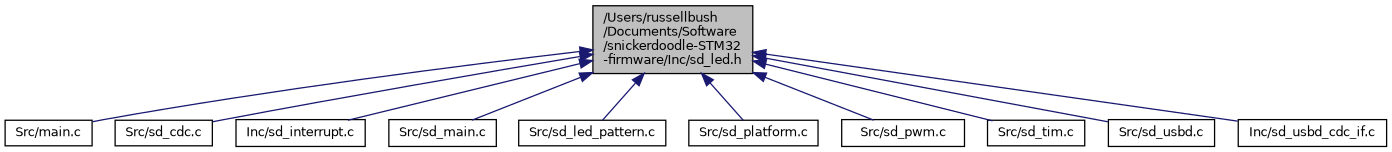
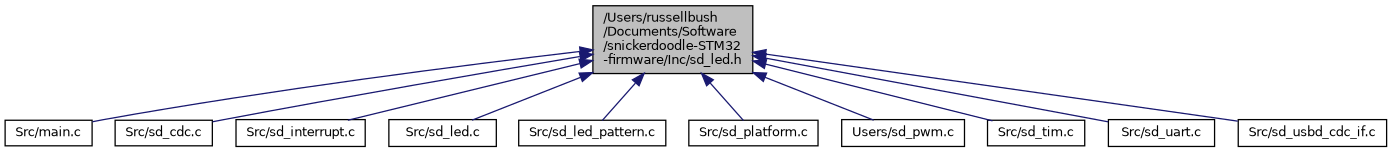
node "Inc/sd_interrupt.c": label "Inc/sd_interrupt.c" -> "Src/sd_interrupt.c"
node "Src/sd_main.c": label "Src/sd_main.c" -> "Src/sd_led.c"
node "Src/sd_pwm.c": label "Src/sd_pwm.c" -> "Users/sd_pwm.c"
node "Src/sd_usbd.c": label "Src/sd_usbd.c" -> "Src/sd_uart.c"
node "Inc/sd_usbd_cdc_if.c": label "Inc/sd_usbd_cdc_if.c" -> "Src/sd_usbd_cdc_if.c"
